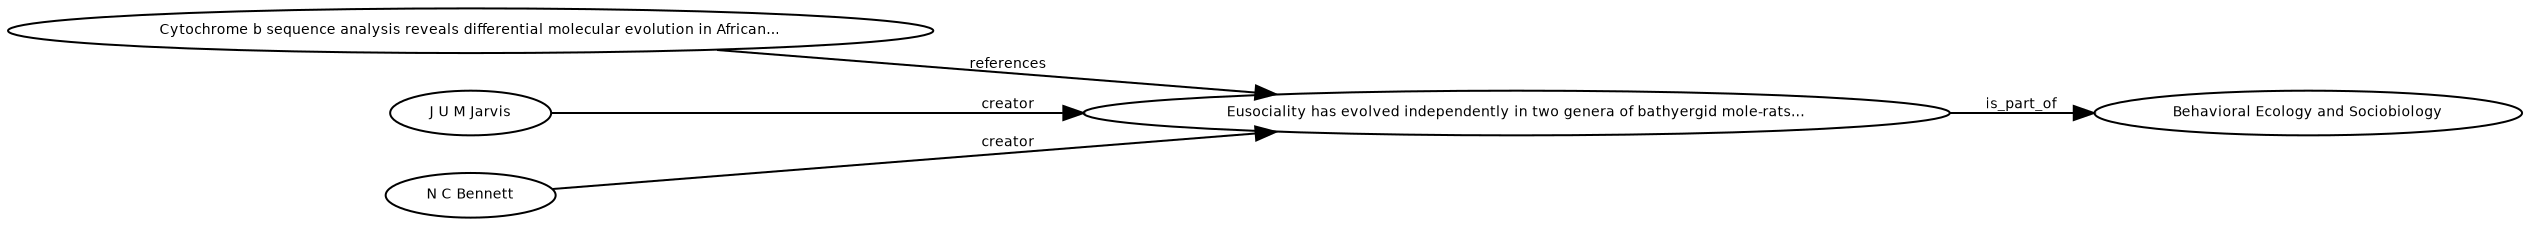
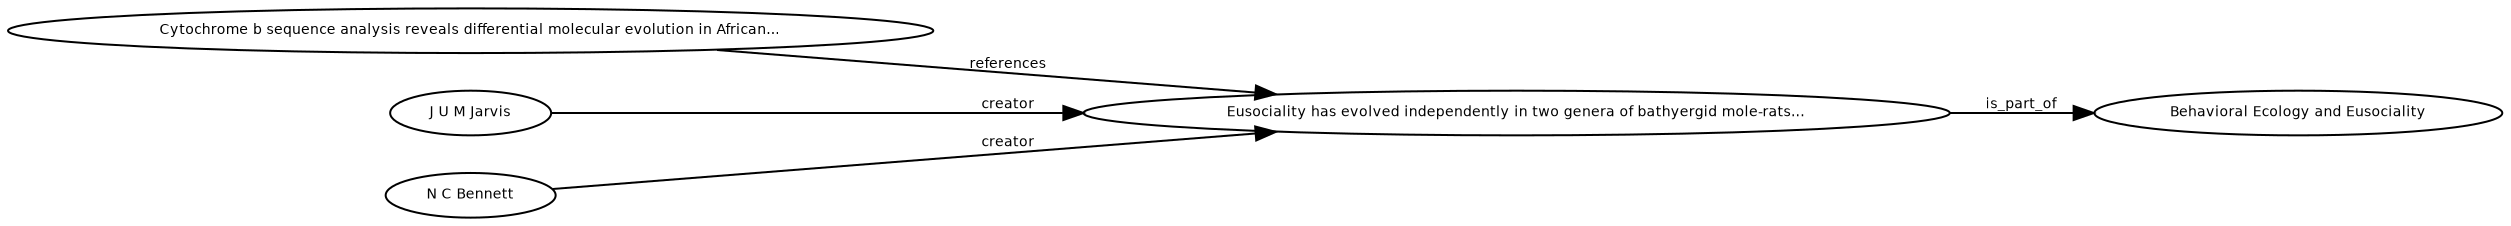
node "Behavioral Ecology and Sociobiology": label "Behavioral Ecology and Sociobiology" -> "Behavioral Ecology and Eusociality"
